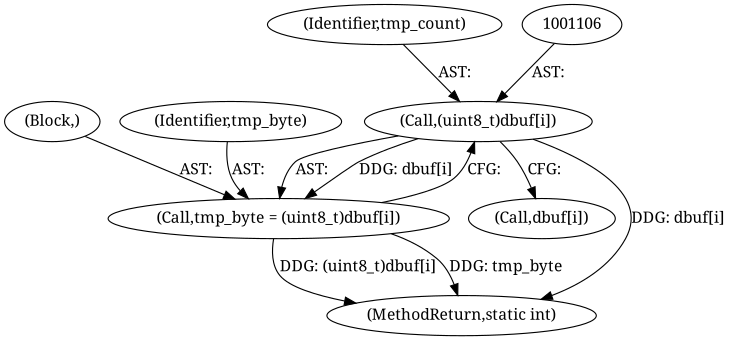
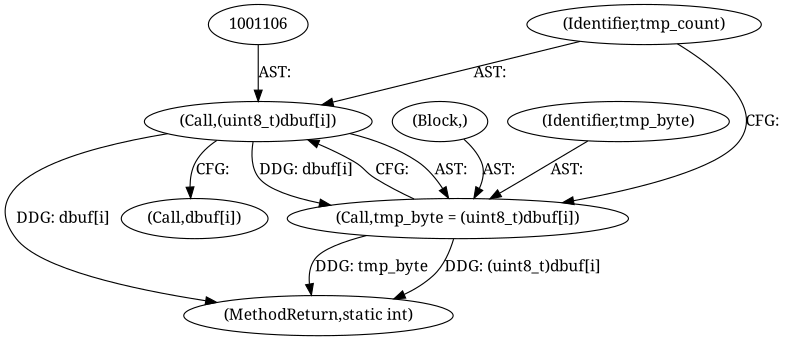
edge "(Identifier,tmp_count)" -> "(Call,tmp_byte = (uint8_t)dbuf[i])": added, label "CFG:"
